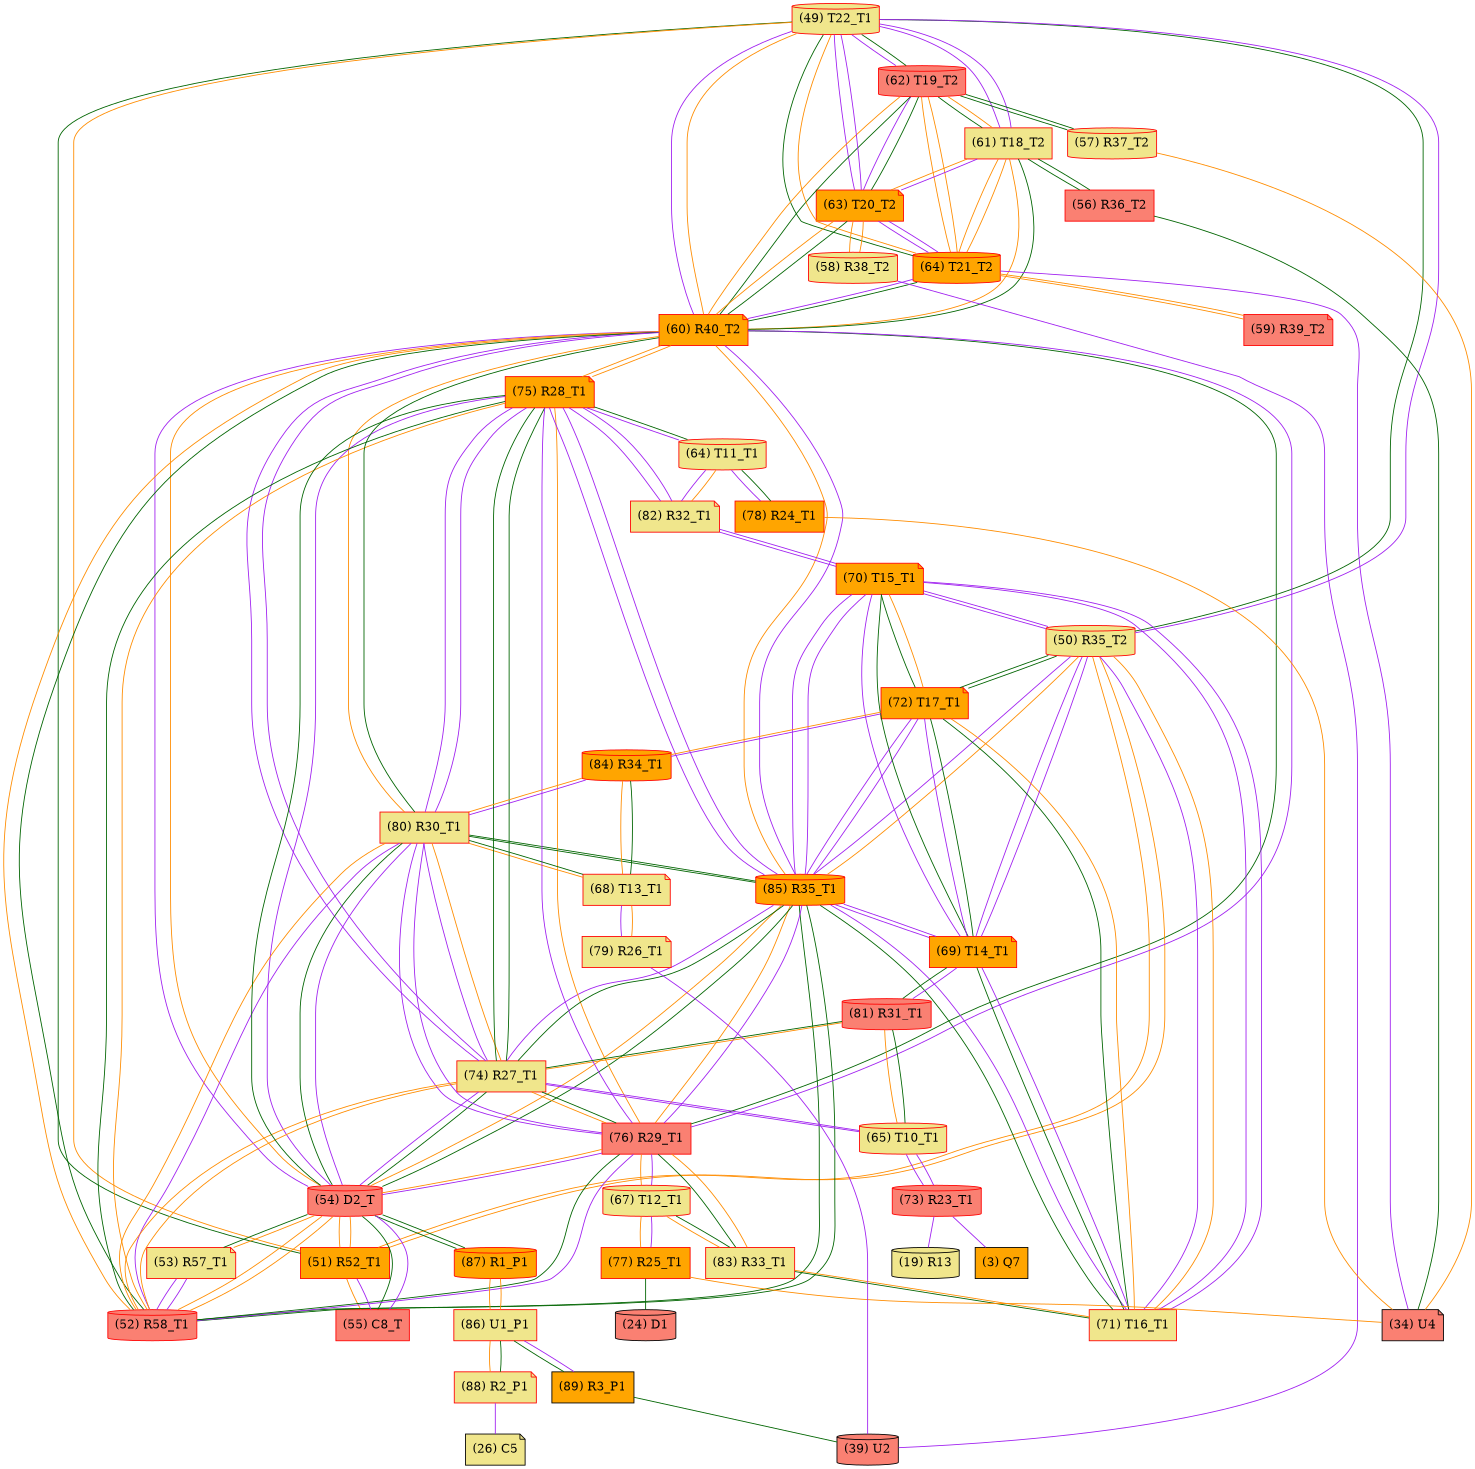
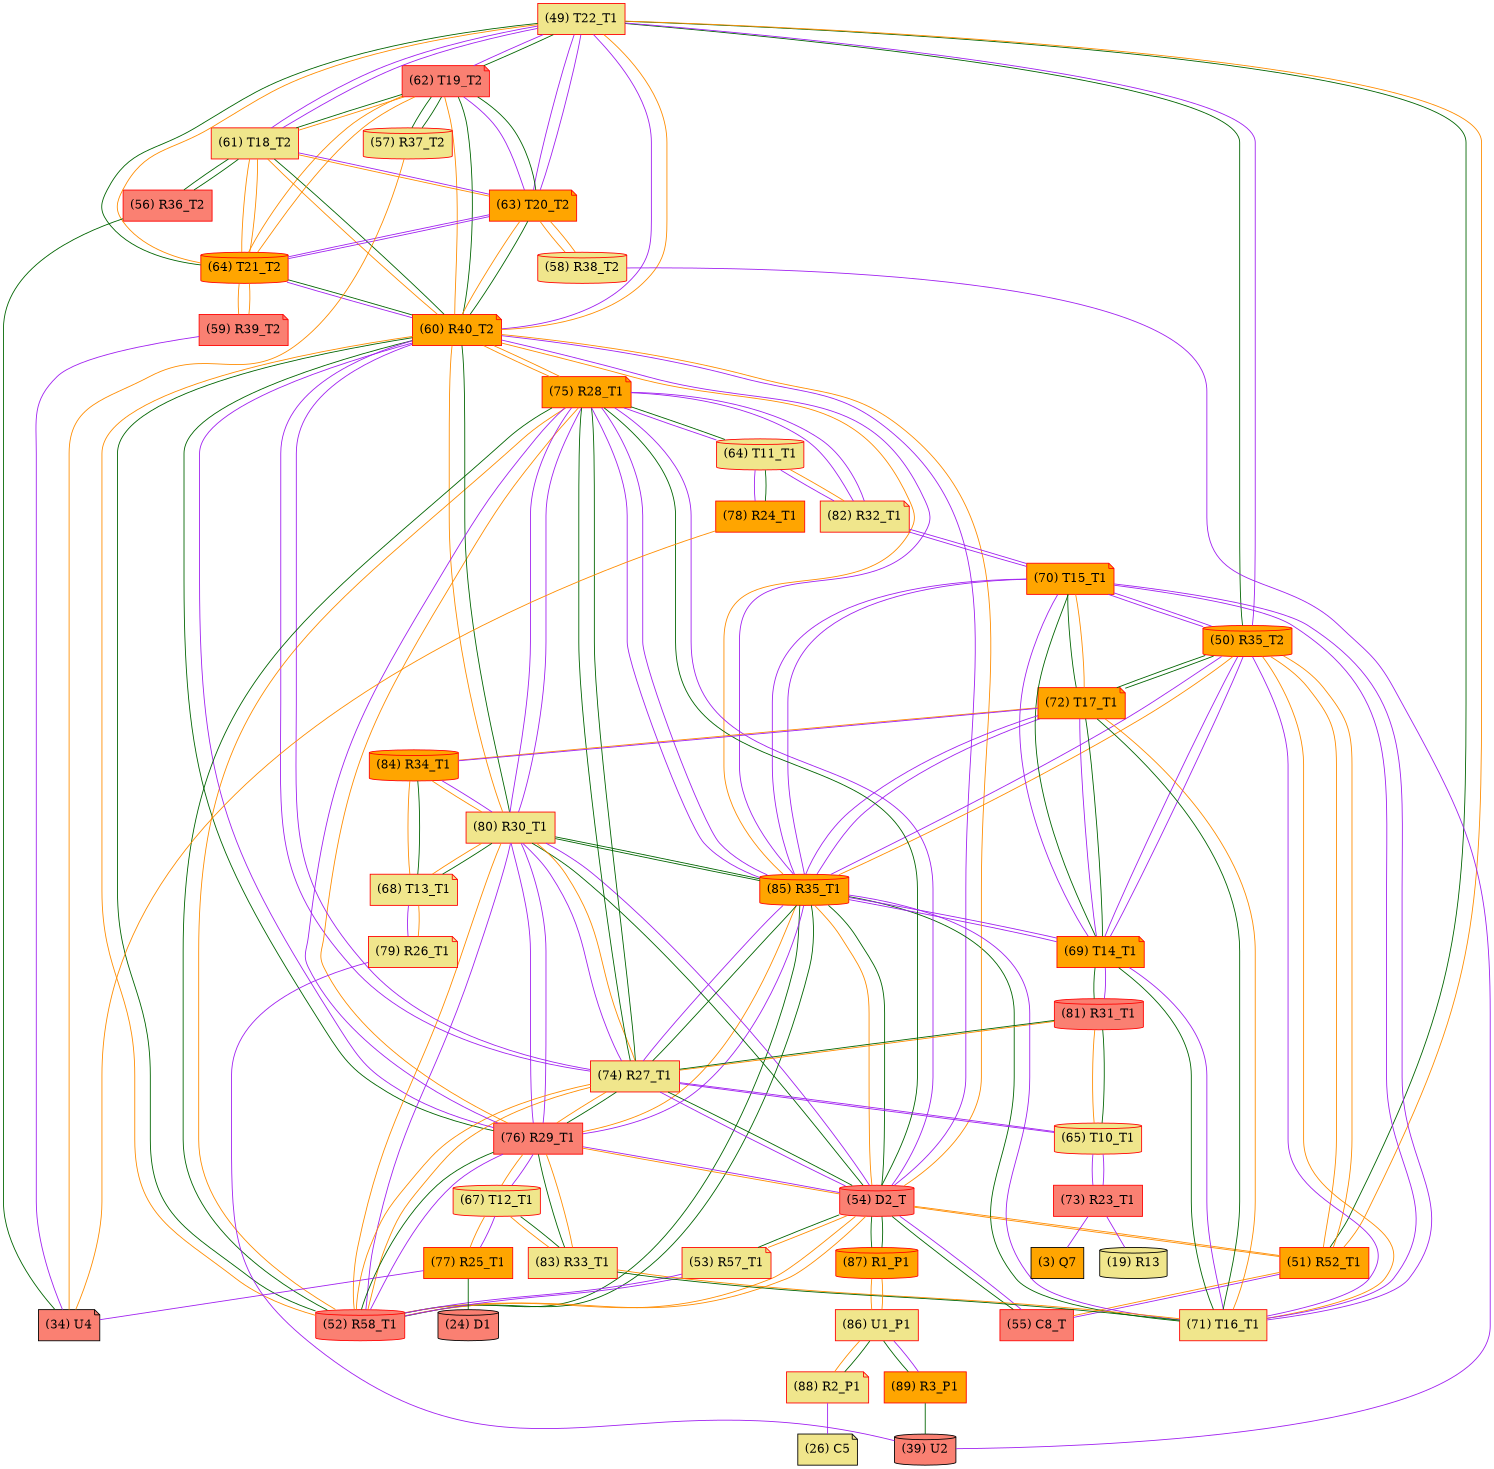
node "(49) T22_T1": shape cylinder -> box
node "(62) T19_T2": shape cylinder -> note
edge "(64) T21_T2" -- "(34) U4": now "(59) R39_T2" -- "(34) U4"
node "(50) R35_T2": fillcolor khaki -> orange
node "(73) R23_T1": shape cylinder -> box
edge "(77) R25_T1" -- "(34) U4": color darkorange -> purple
node "(89) R3_P1": color black -> red
